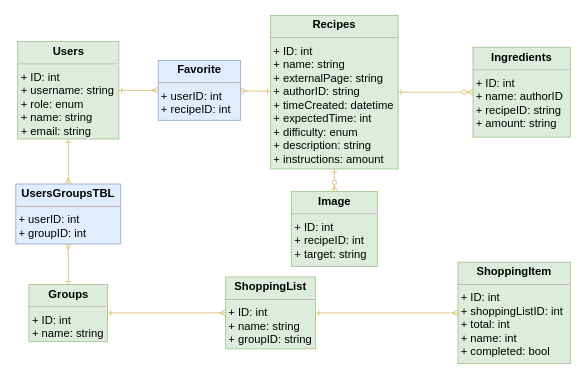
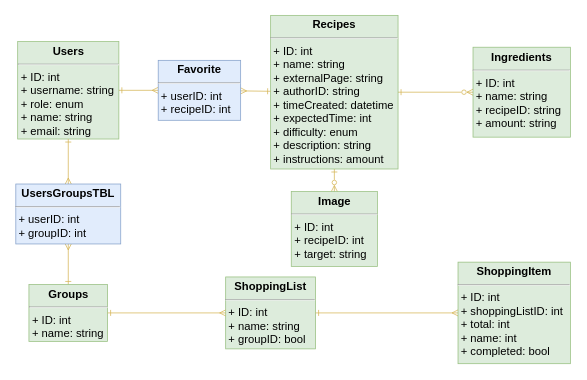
node "Ingredients + ID: int + name: authorID + recipeID: string + amount: string": label "Ingredients + ID: int + name: authorID + recipeID: string + amount: string" -> "Ingredients + ID: int + name: string + recipeID: string + amount: string"
node "ShoppingList + ID: int + name: string + groupID: string": label "ShoppingList + ID: int + name: string + groupID: string" -> "ShoppingList + ID: int + name: string + groupID: bool"
